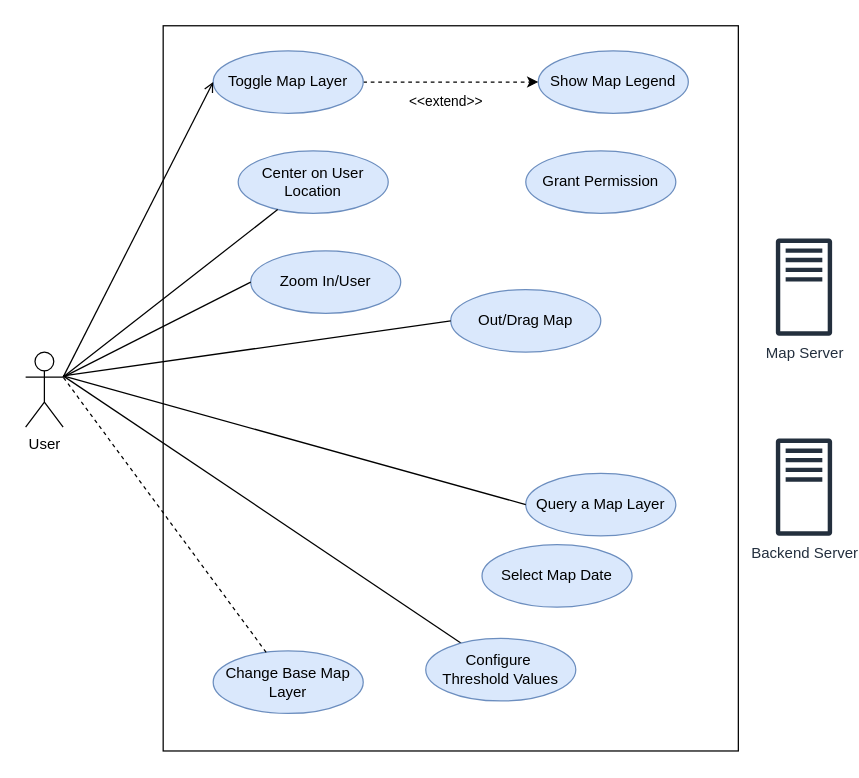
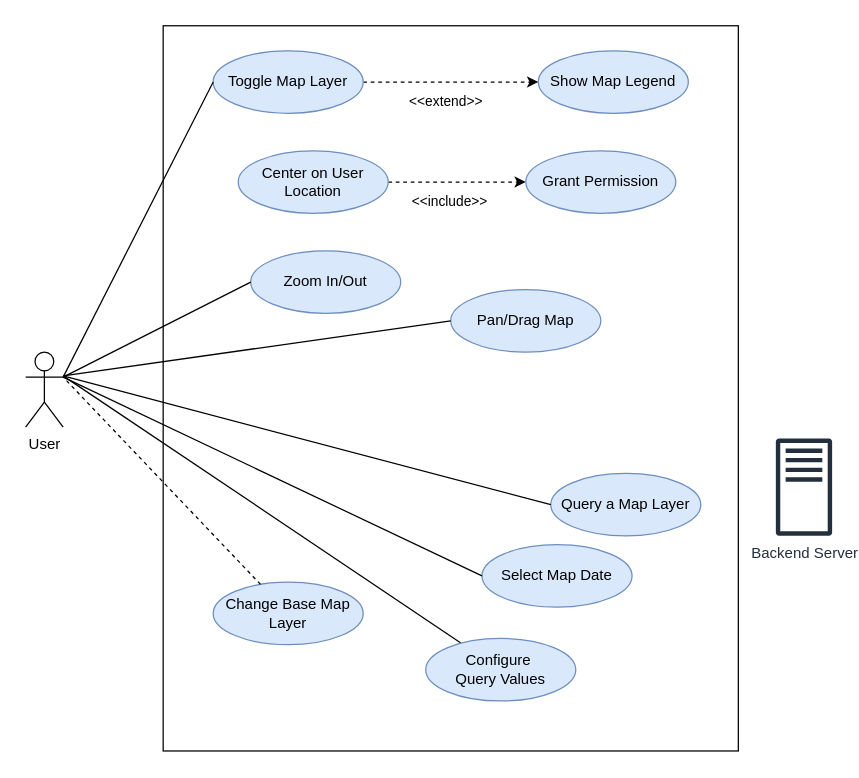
edge "User" -> "Toggle Map Layer": arrowhead open -> none
edge "Center on User Location" -> "Grant Permission": added, label "<<include>>"
node "Zoom In/User": label "Zoom In/User" -> "Zoom In/Out"
node "Map Server": removed
edge "Center on User Location" -- "User": removed
node "Out/Drag Map": label "Out/Drag Map" -> "Pan/Drag Map"
edge "User" -- "Select Map Date": added
node "Query a Map Layer": moved (601, 504) -> (626, 504)
node "Configure Threshold Values": label "Configure Threshold Values" -> "Configure Query Values"
node "Change Base Map Layer": moved (288, 682) -> (288, 613)
